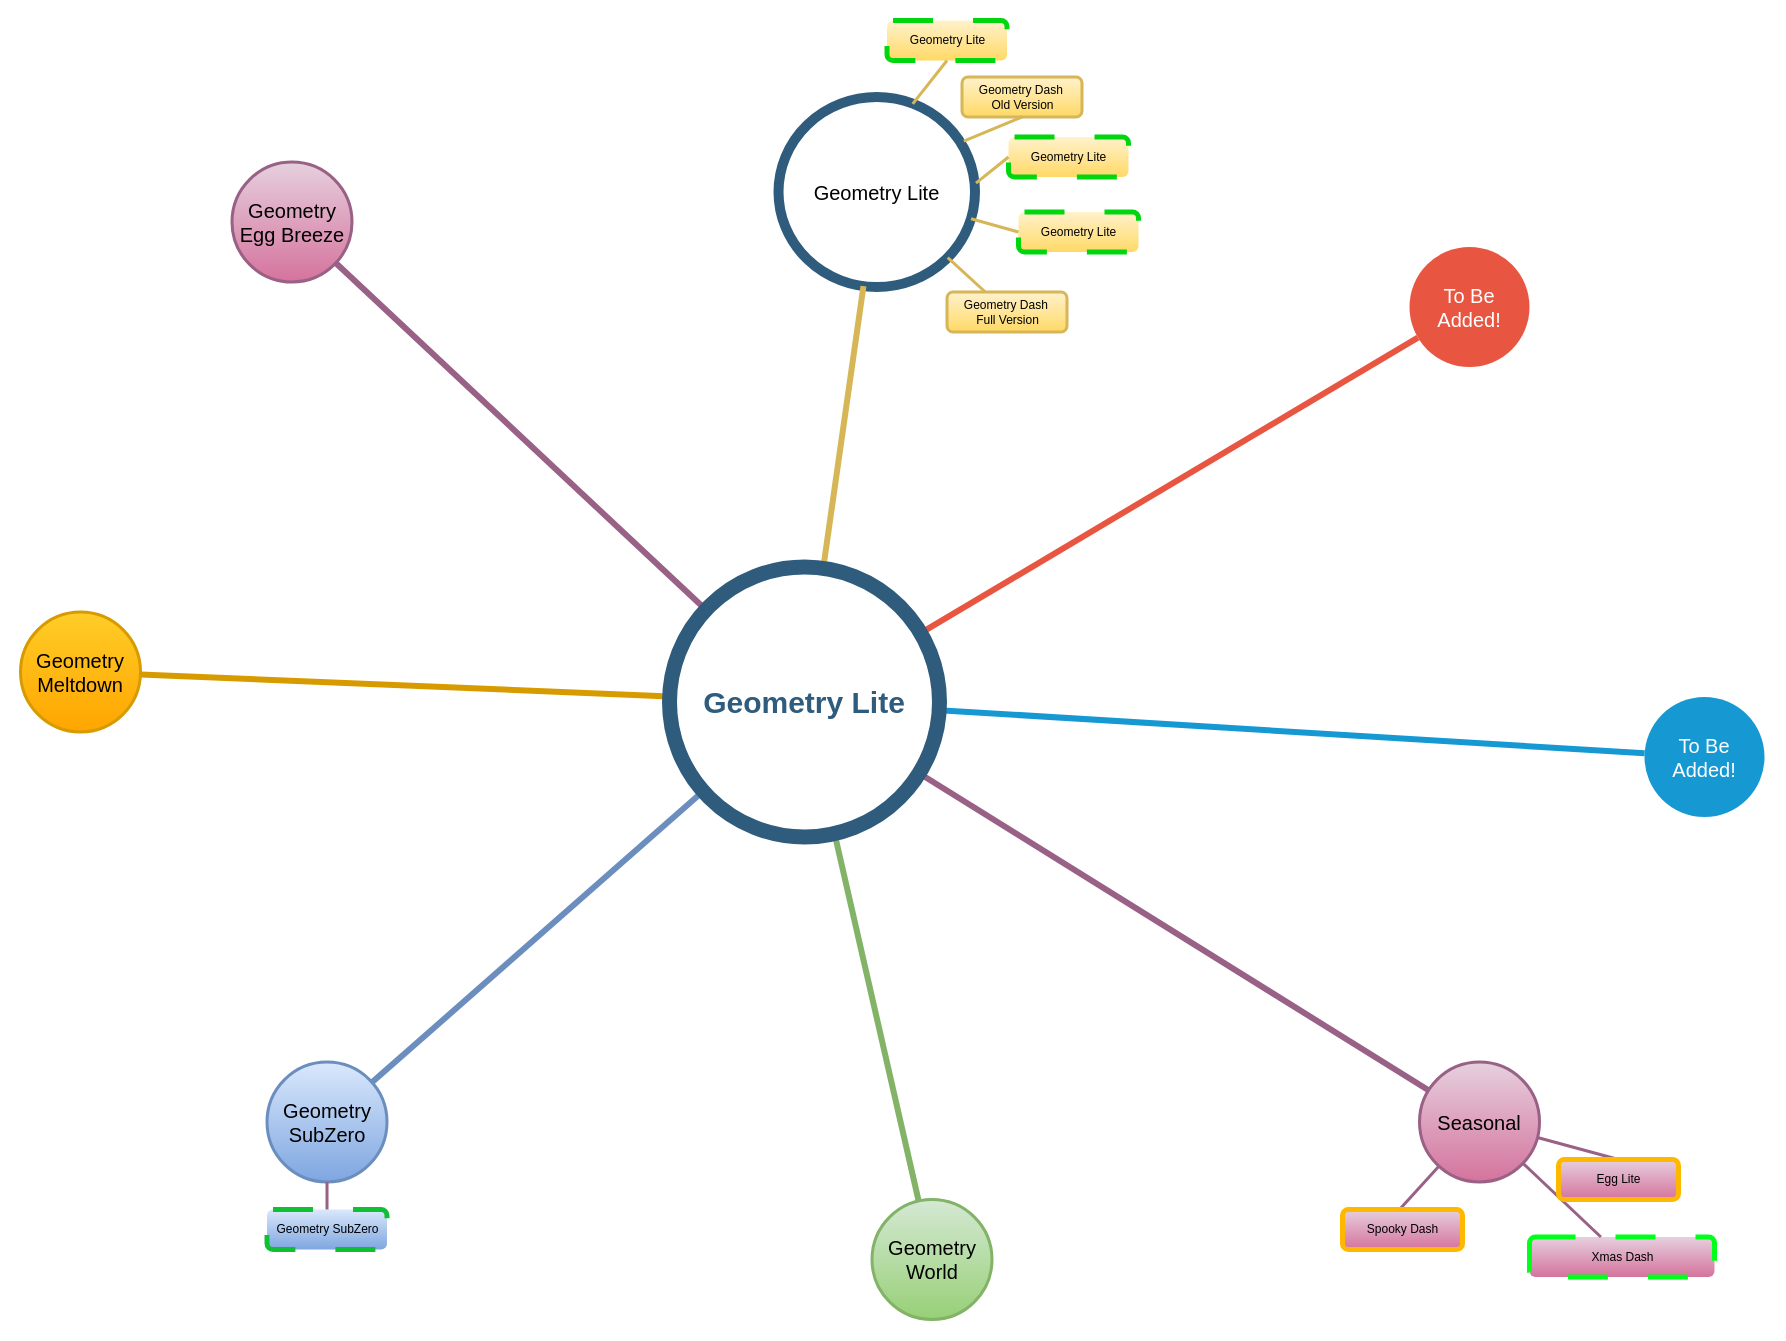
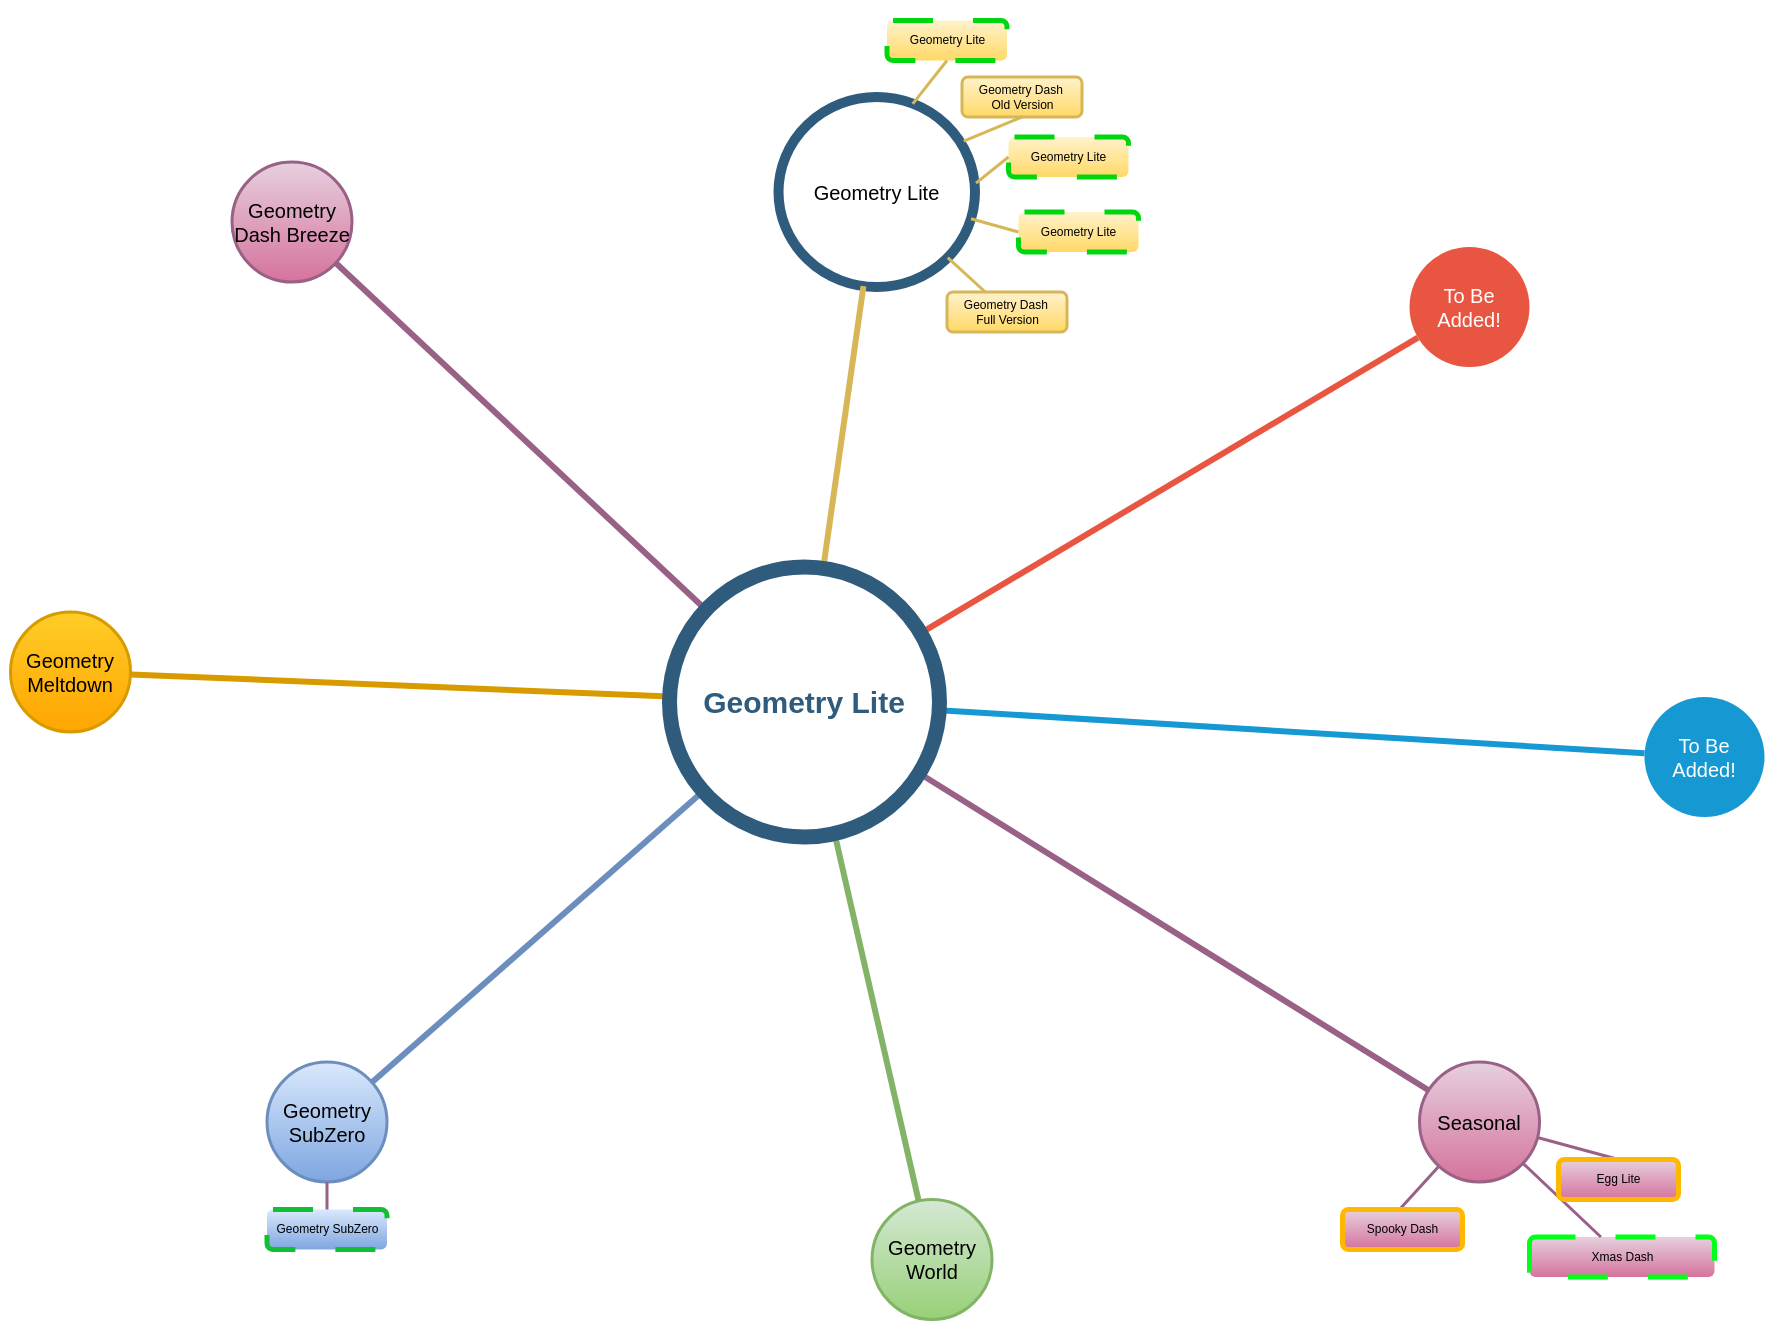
node "Geometry Egg Breeze": label "Geometry Egg Breeze" -> "Geometry Dash Breeze"
node "Geometry Meltdown": moved (81, 672) -> (71, 672)
